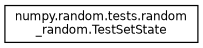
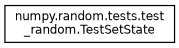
node "numpy.random.tests.random _random.TestSetState": label "numpy.random.tests.random _random.TestSetState" -> "numpy.random.tests.test _random.TestSetState"
